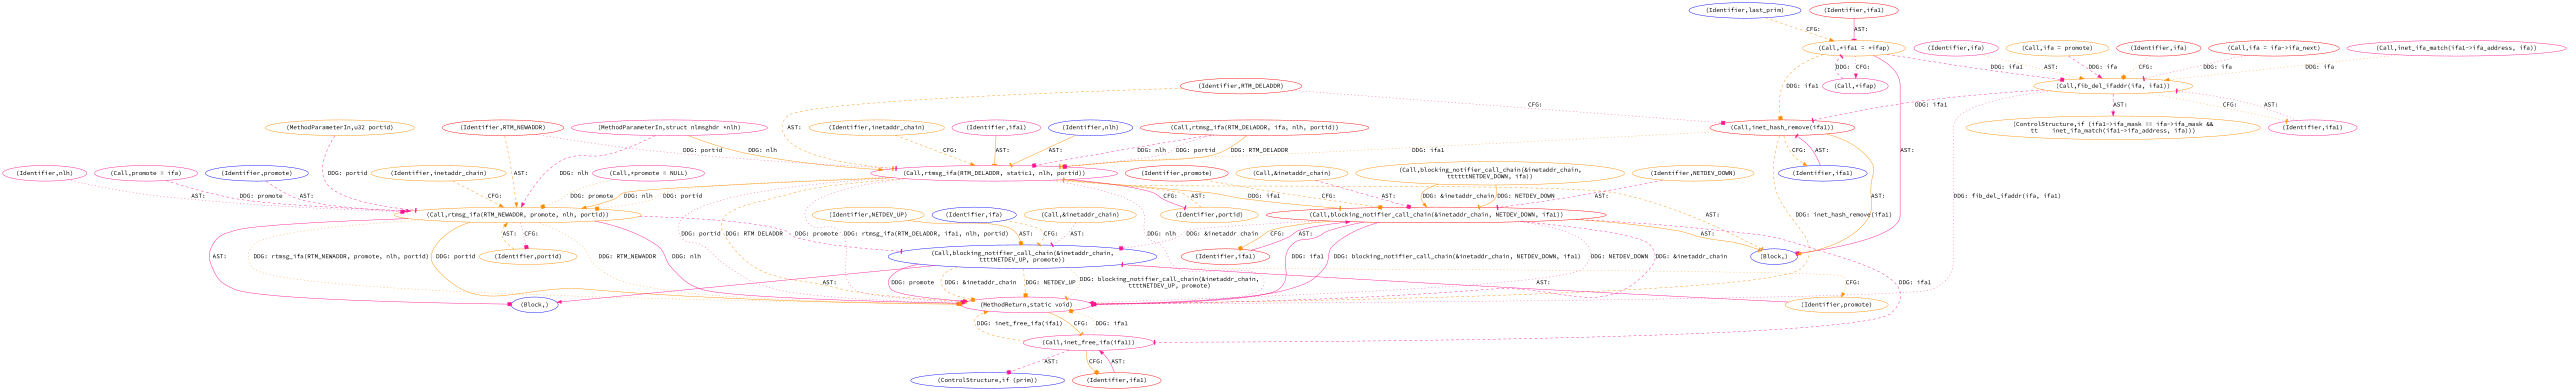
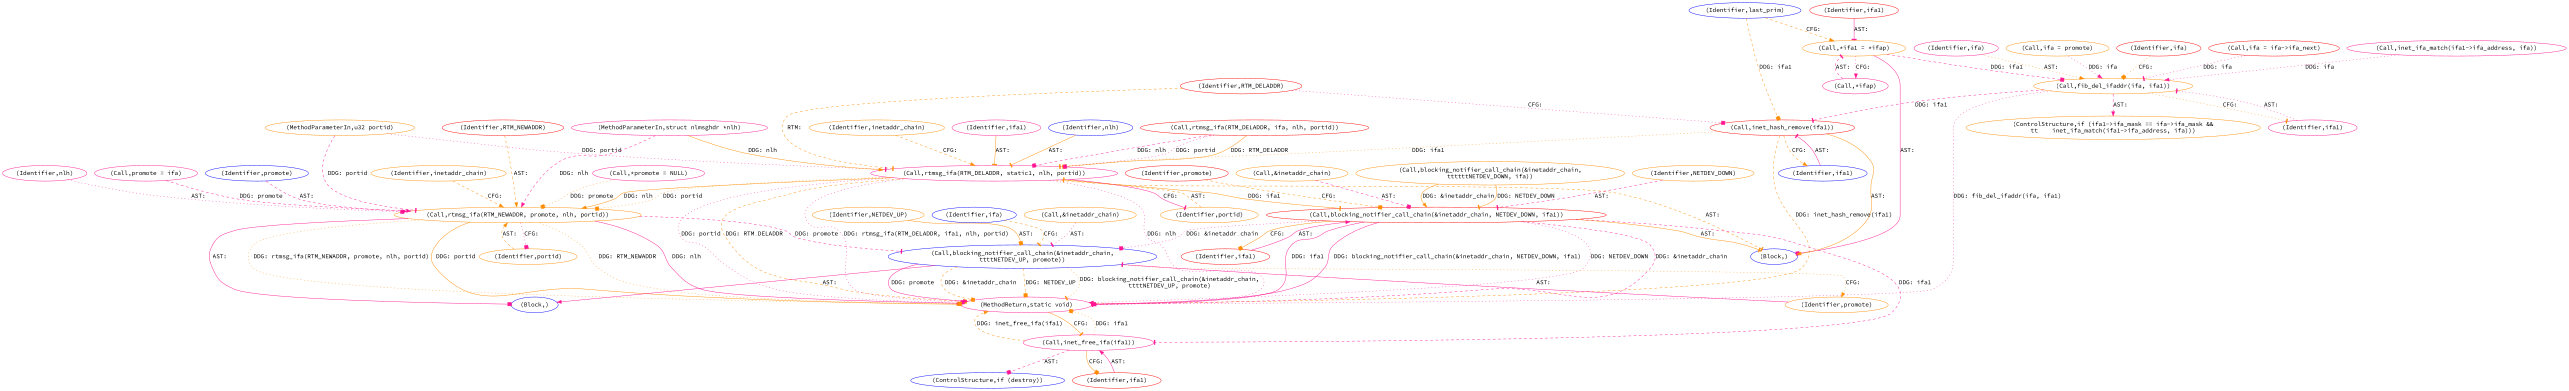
edge "(Call,ifa = promote)" -> "(Call,fib_del_ifaddr(ifa, ifa1))": style dashed -> dotted
edge "(Call,*ifap)" -> "(Call,*ifa1 = *ifap)": label "DDG: " -> "AST: "
edge "(Call,inet_ifa_match(ifa1->ifa_address, ifa))" -> "(Call,fib_del_ifaddr(ifa, ifa1))": color darkorange -> deeppink
edge "(Call,*ifa1 = *ifap)" -> "(Call,inet_hash_remove(ifa1))": now "(Identifier,last_prim)" -> "(Call,inet_hash_remove(ifa1))"
edge "(Identifier,RTM_DELADDR)" -> "(Call,rtmsg_ifa(RTM_DELADDR, static1, nlh, portid))": label "AST: " -> "RTM: "
edge "(Identifier,RTM_NEWADDR)" -> "(Call,rtmsg_ifa(RTM_DELADDR, static1, nlh, portid))": now "(MethodParameterIn,u32 portid)" -> "(Call,rtmsg_ifa(RTM_DELADDR, static1, nlh, portid))"
node "(ControlStructure,if (prim))": label "(ControlStructure,if (prim))" -> "(ControlStructure,if (destroy))"
